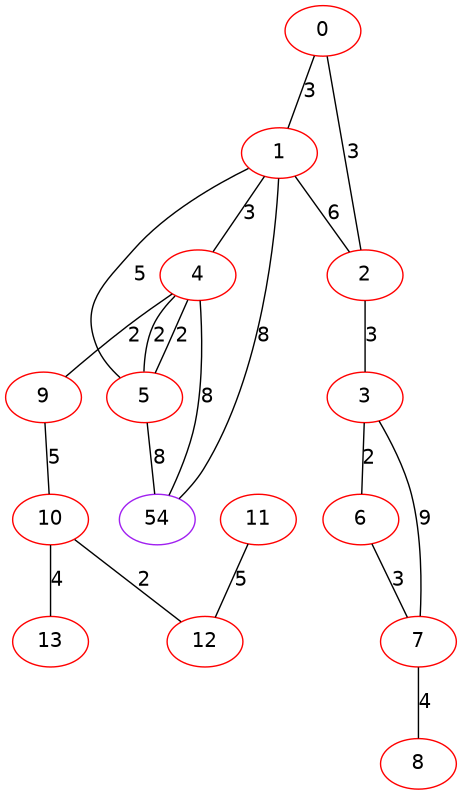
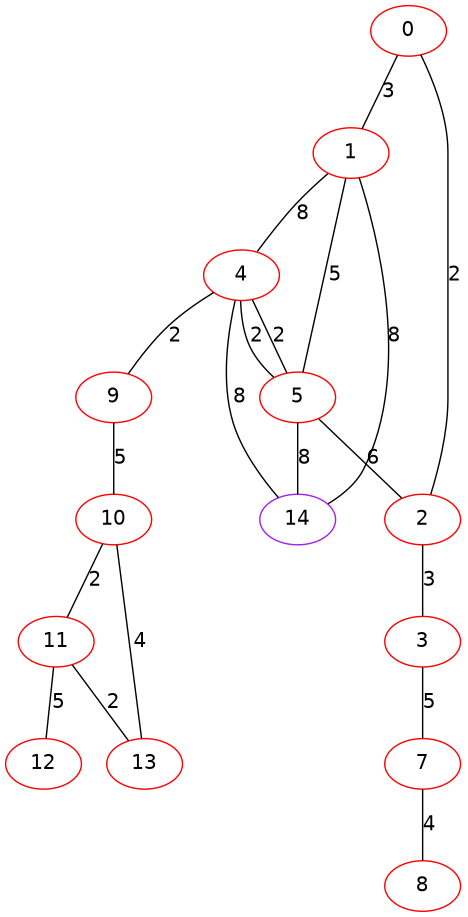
edge "0" -- "2": label "3" -> "2"
edge "1" -- "4": label "3" -> "8"
edge "1" -- "2": now "5" -- "2"
node "54": label "54" -> "14"
node "6": removed
edge "3" -- "7": label "9" -> "5"
edge "10" -- "12": now "10" -- "11"
edge "11" -- "13": added, label "2"
